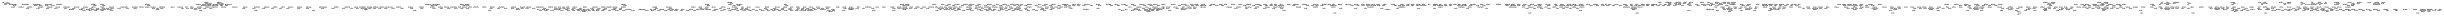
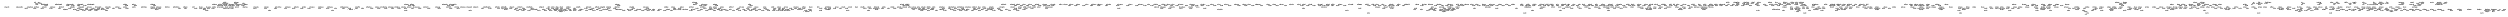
node "schema:RealEstateAgent": removed
